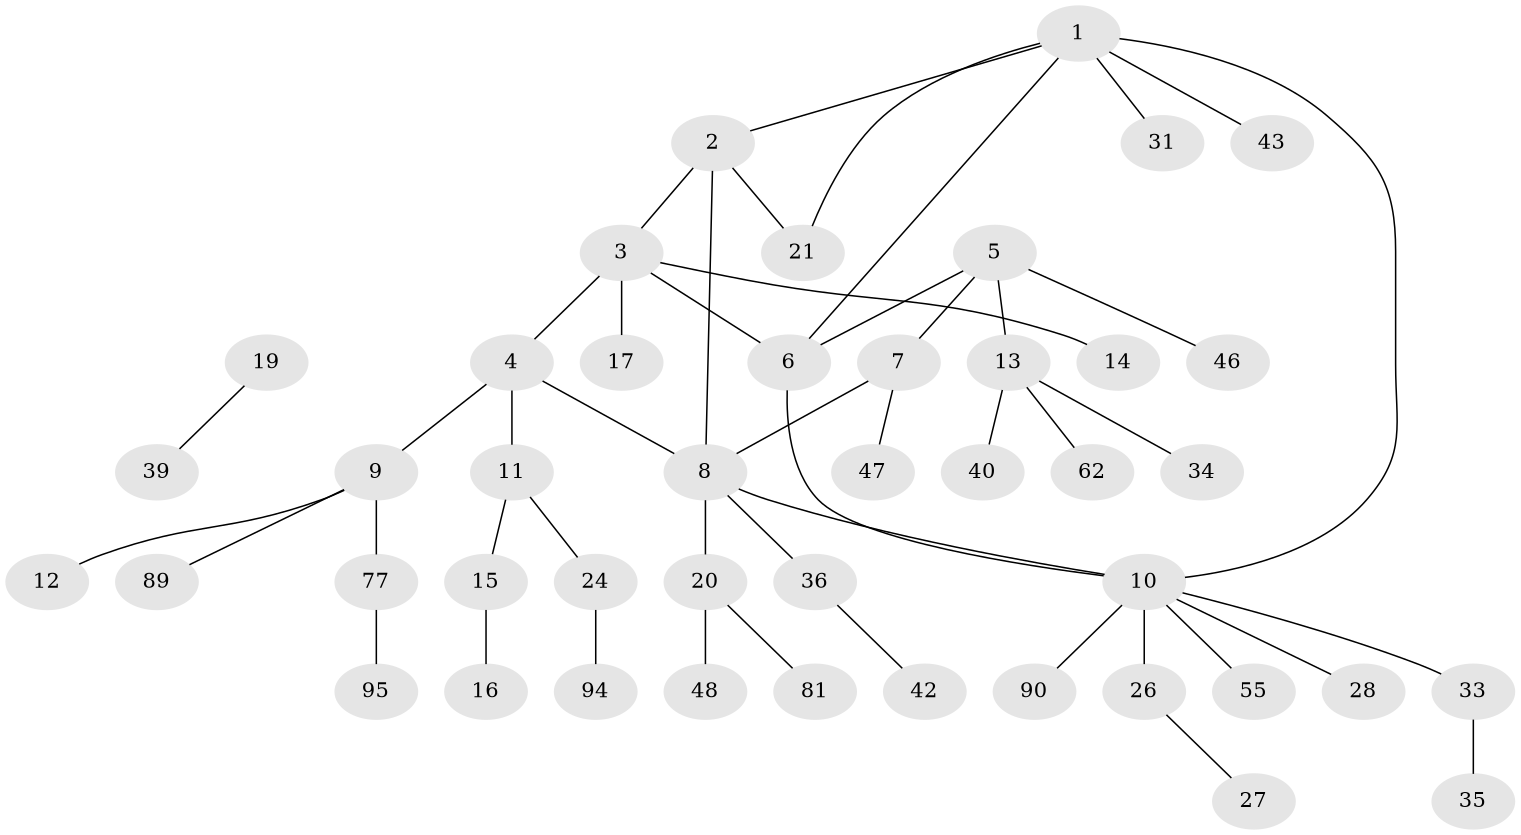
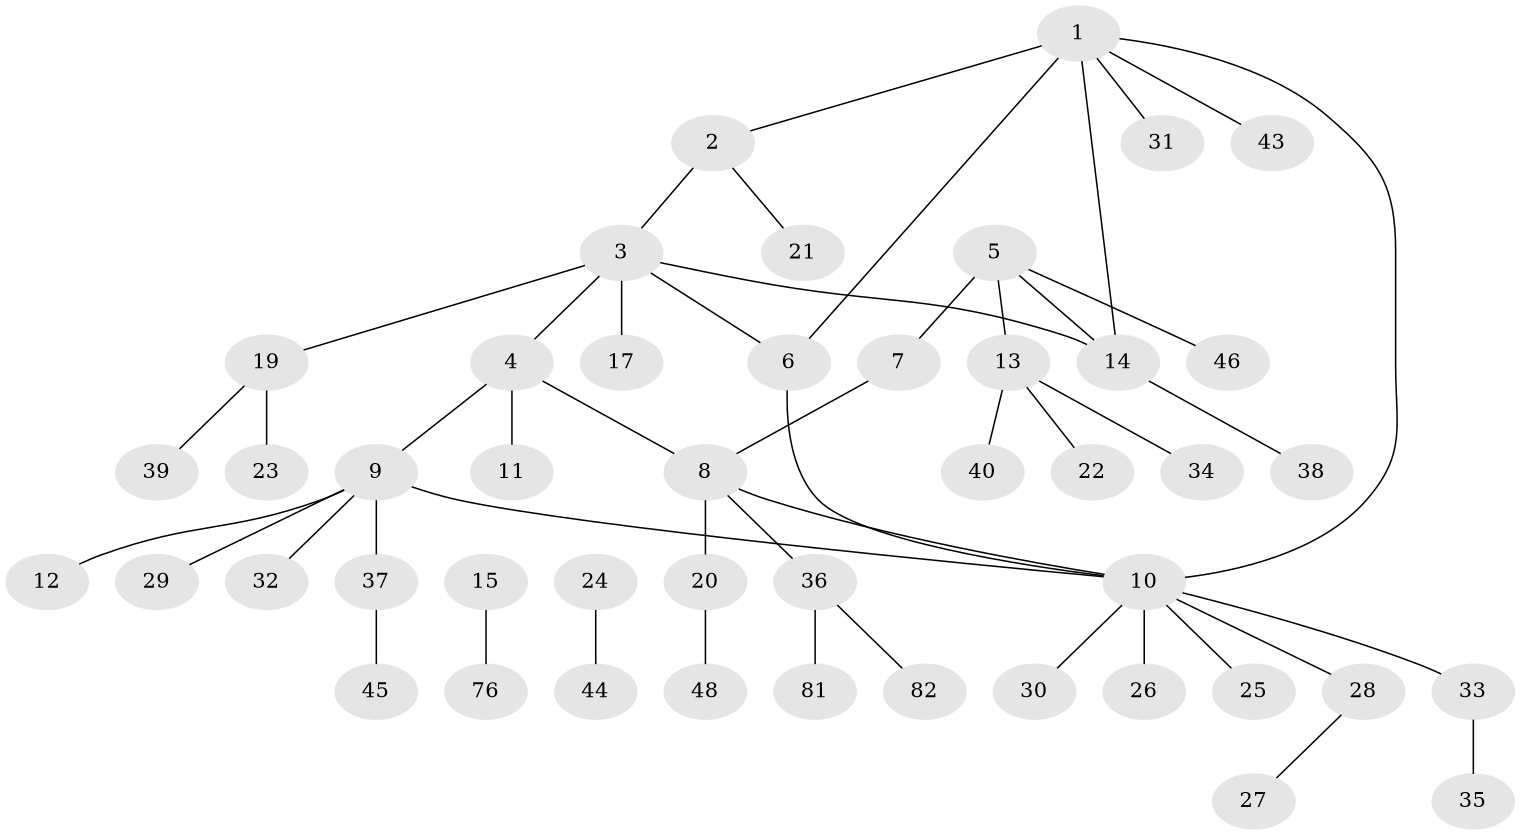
edge "1" -- "21": now "1" -- "14"
edge "2" -- "8": removed
edge "3" -- "19": added
edge "5" -- "6": now "5" -- "14"
node "23": added
node "47": removed
node "62": label "62" -> "22"
node "38": added
edge "11" -- "15": removed
edge "11" -- "24": removed
edge "9" -- "10": added
node "89": label "89" -> "29"
node "32": added
node "77": label "77" -> "37"
edge "20" -- "81": now "36" -- "81"
node "95": label "95" -> "45"
node "16": label "16" -> "76"
node "94": label "94" -> "44"
node "42": label "42" -> "82"
node "90": label "90" -> "30"
node "55": label "55" -> "25"
edge "26" -- "27": now "28" -- "27"
